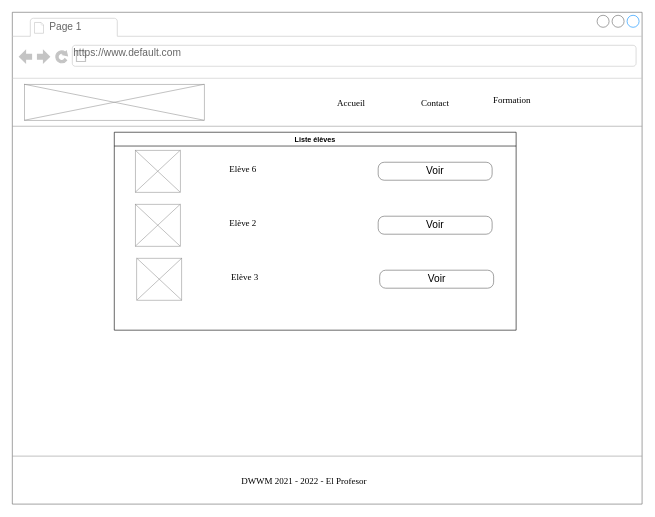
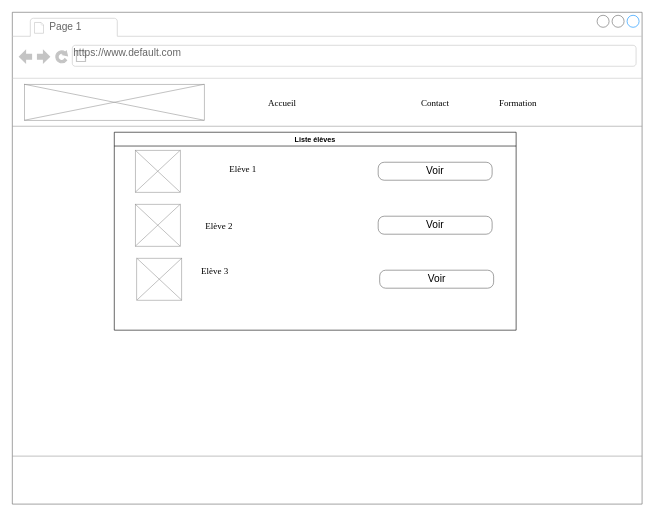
node "Formation": moved (543, 102) -> (549, 105)
node "Accueil": moved (363, 105) -> (294, 105)
node "Elève 6": label "Elève 6" -> "Elève 1"
node "Elève 2": moved (279, 225) -> (255, 228)
node "Elève 3": moved (281, 279) -> (251, 273)
node "DWWM 2021 - 2022 - El Profesor": removed
